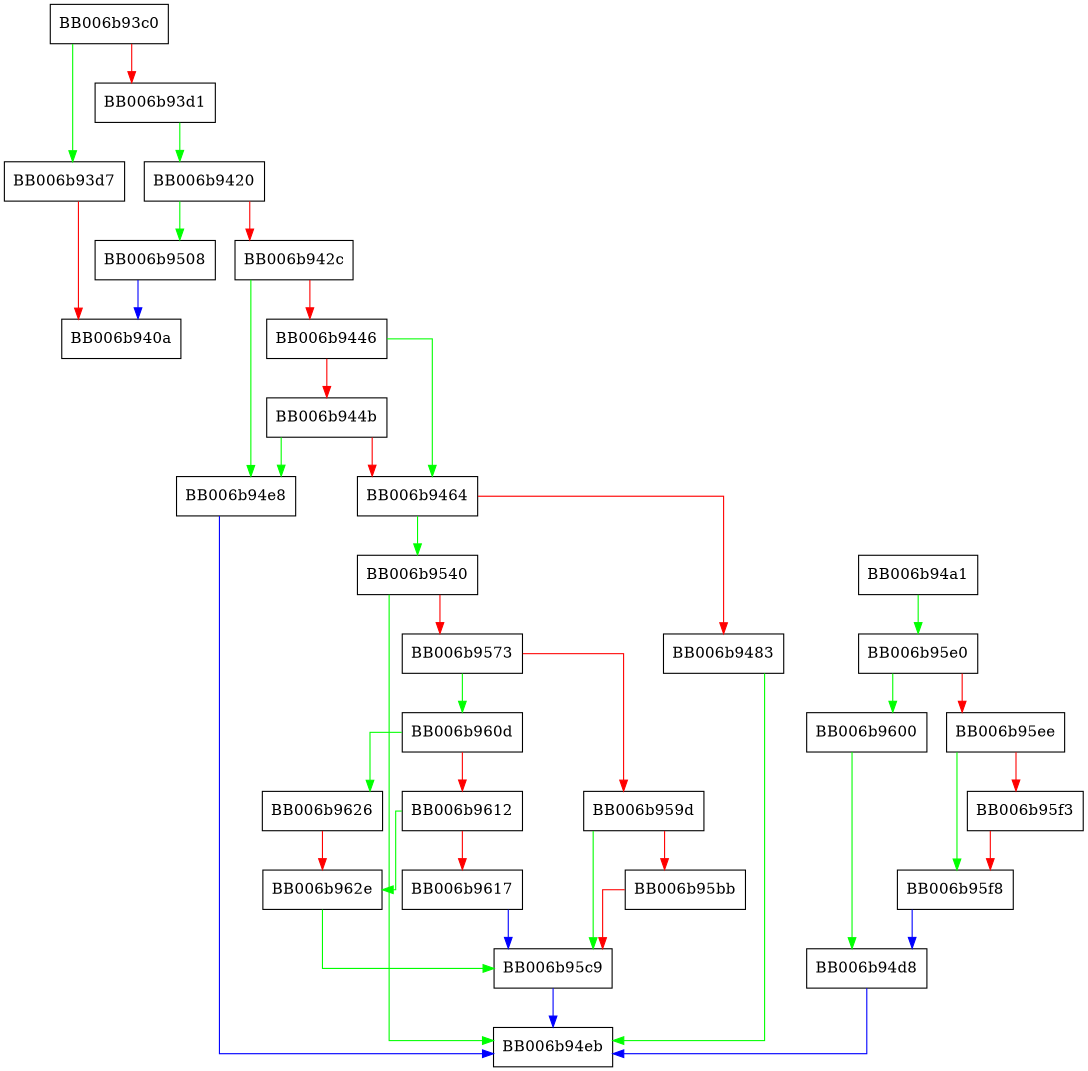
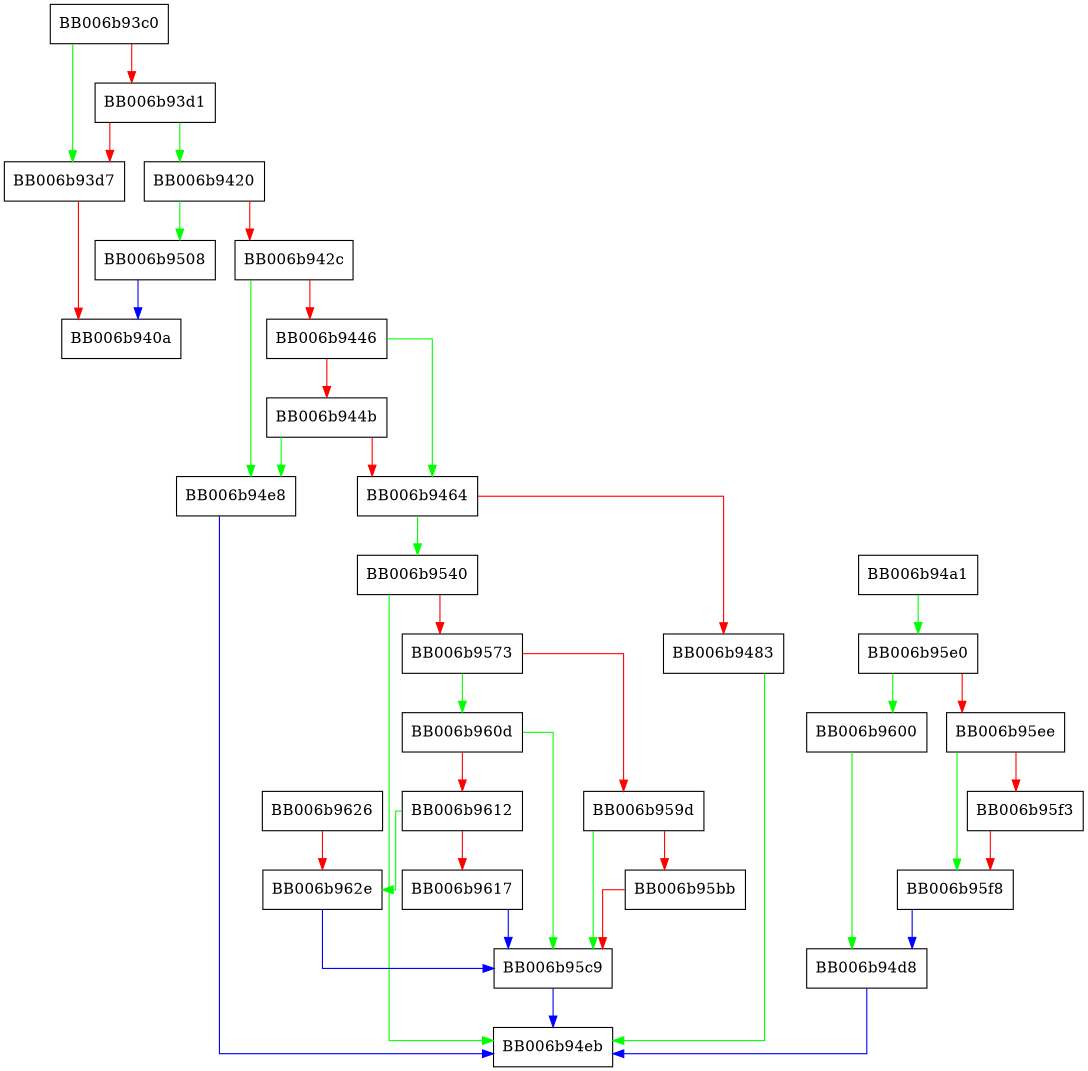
edge "BB006b93d1" -> "BB006b93d7": added
edge "BB006b960d" -> "BB006b9626": now "BB006b960d" -> "BB006b95c9"
edge "BB006b962e" -> "BB006b95c9": color green -> blue
